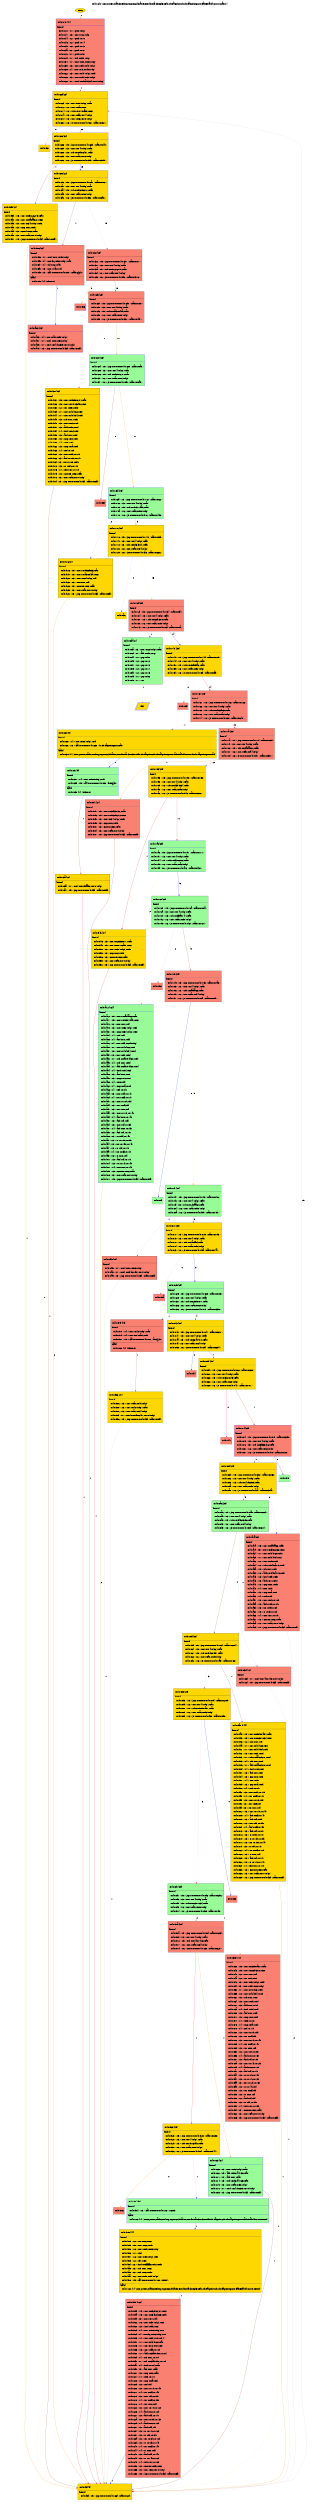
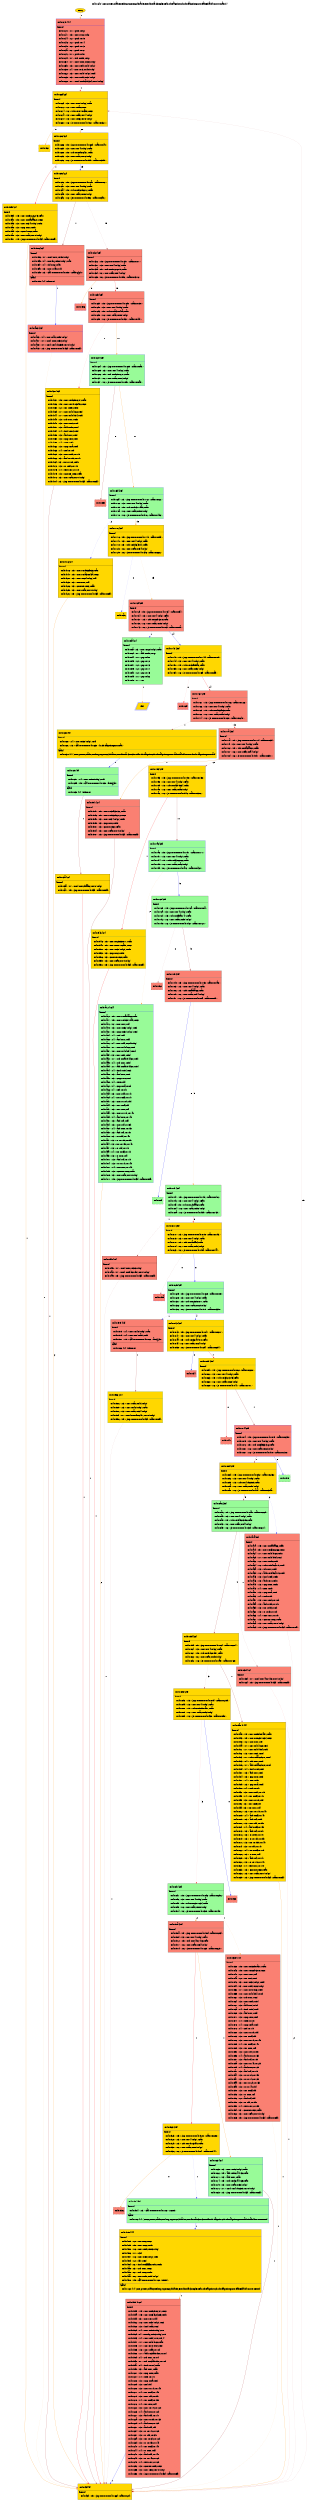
edge "0x4016fd [25]" -> "0x401716 [25]": label " 5" -> " 15"
